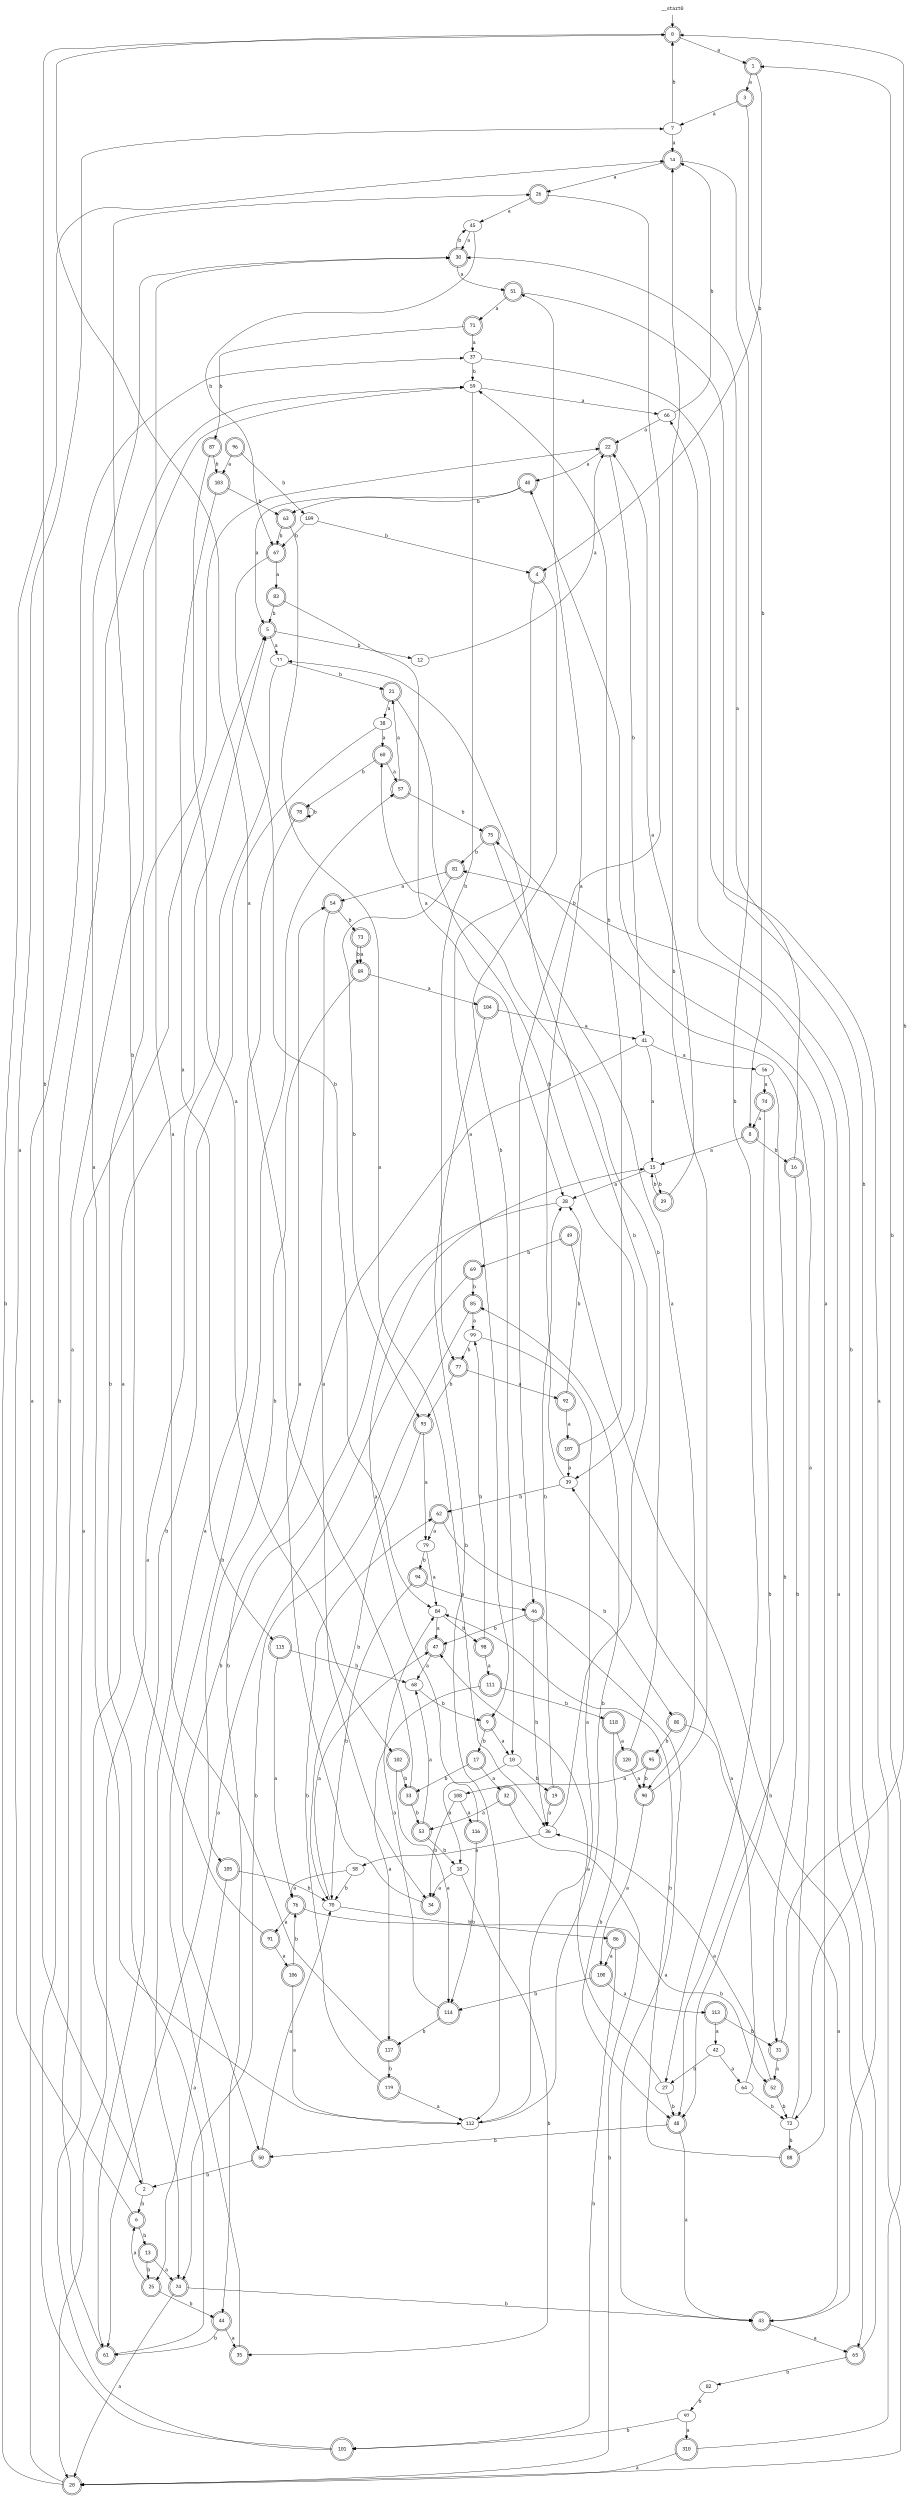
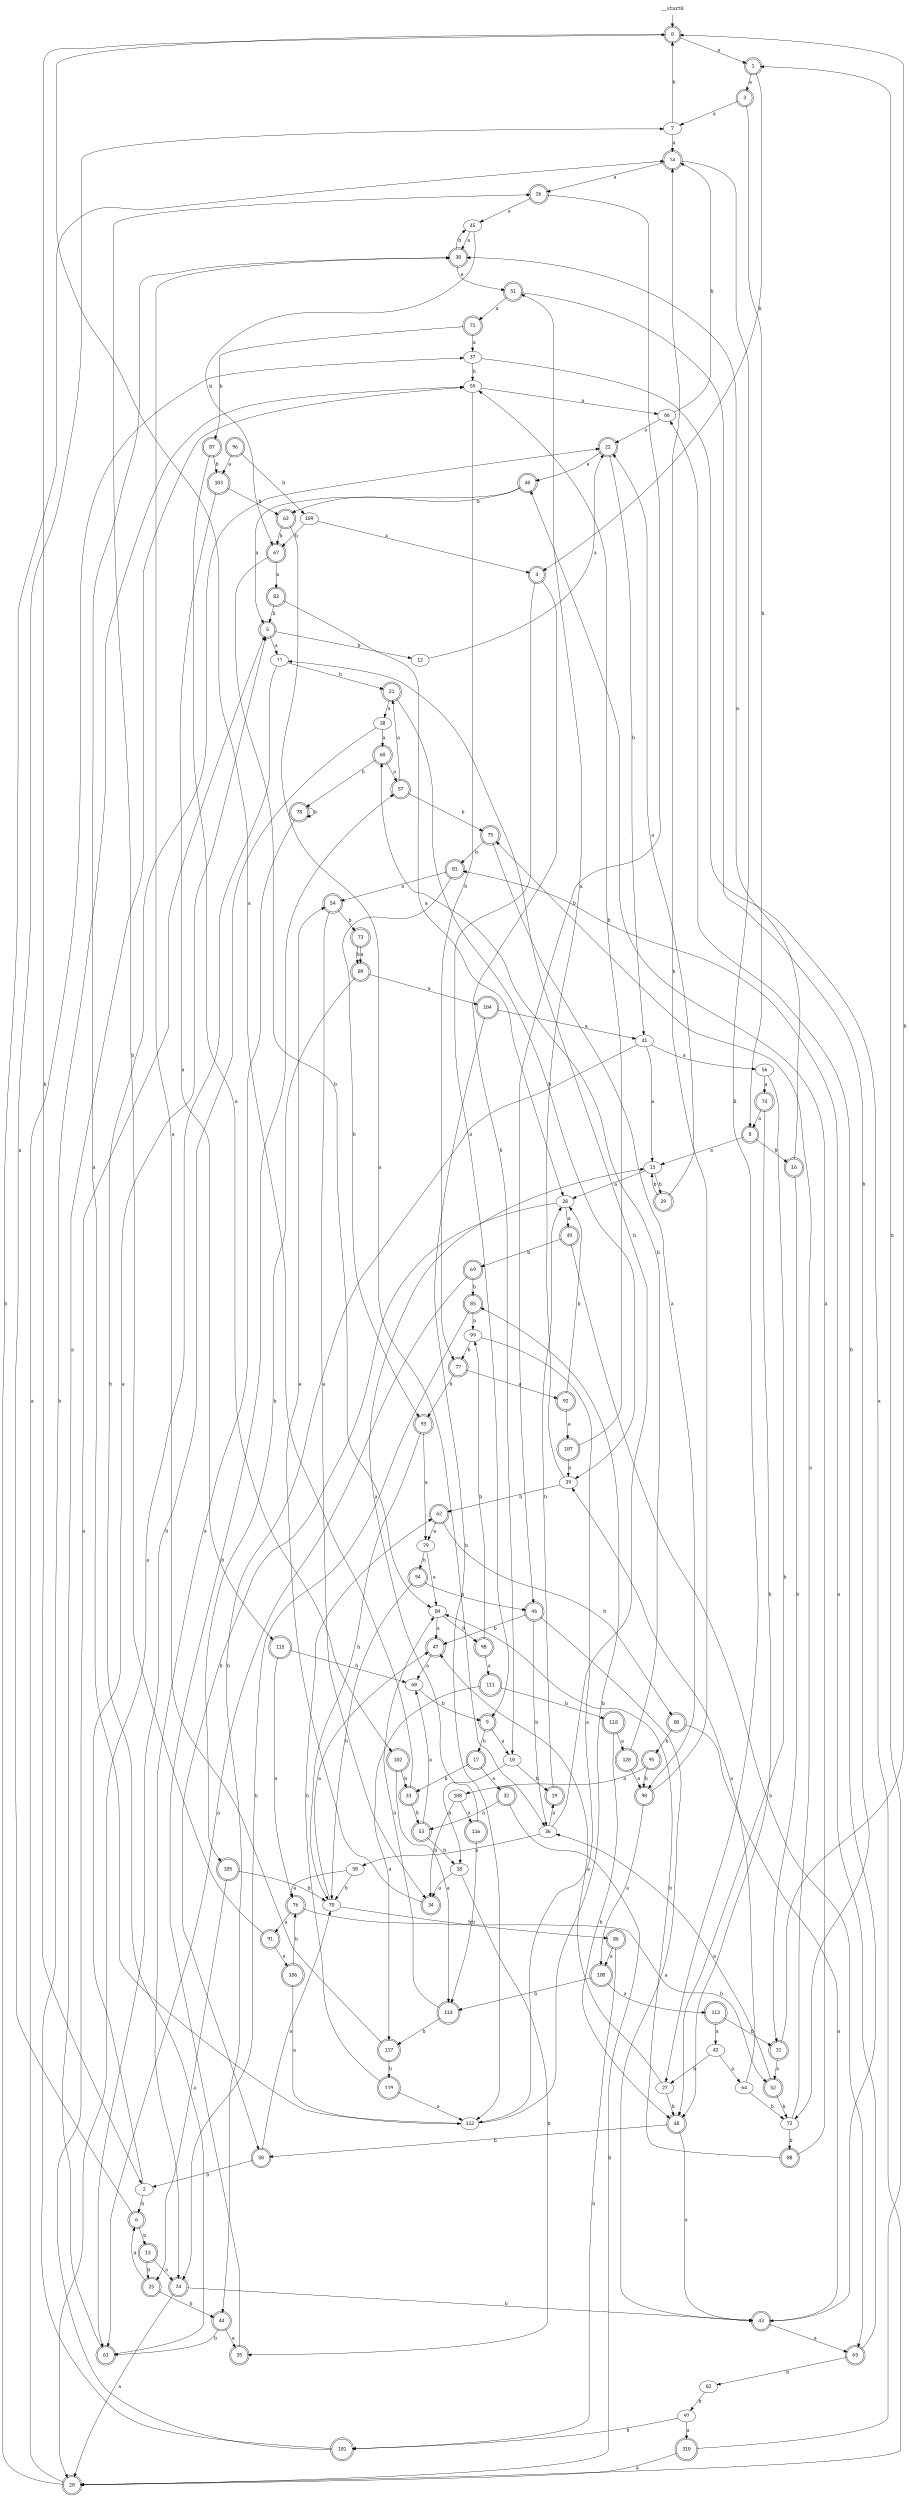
edge "109" -> "4": label "b" -> "a"
edge "28" -> "49": added, label "a"
edge "19" -> "36": reversed
